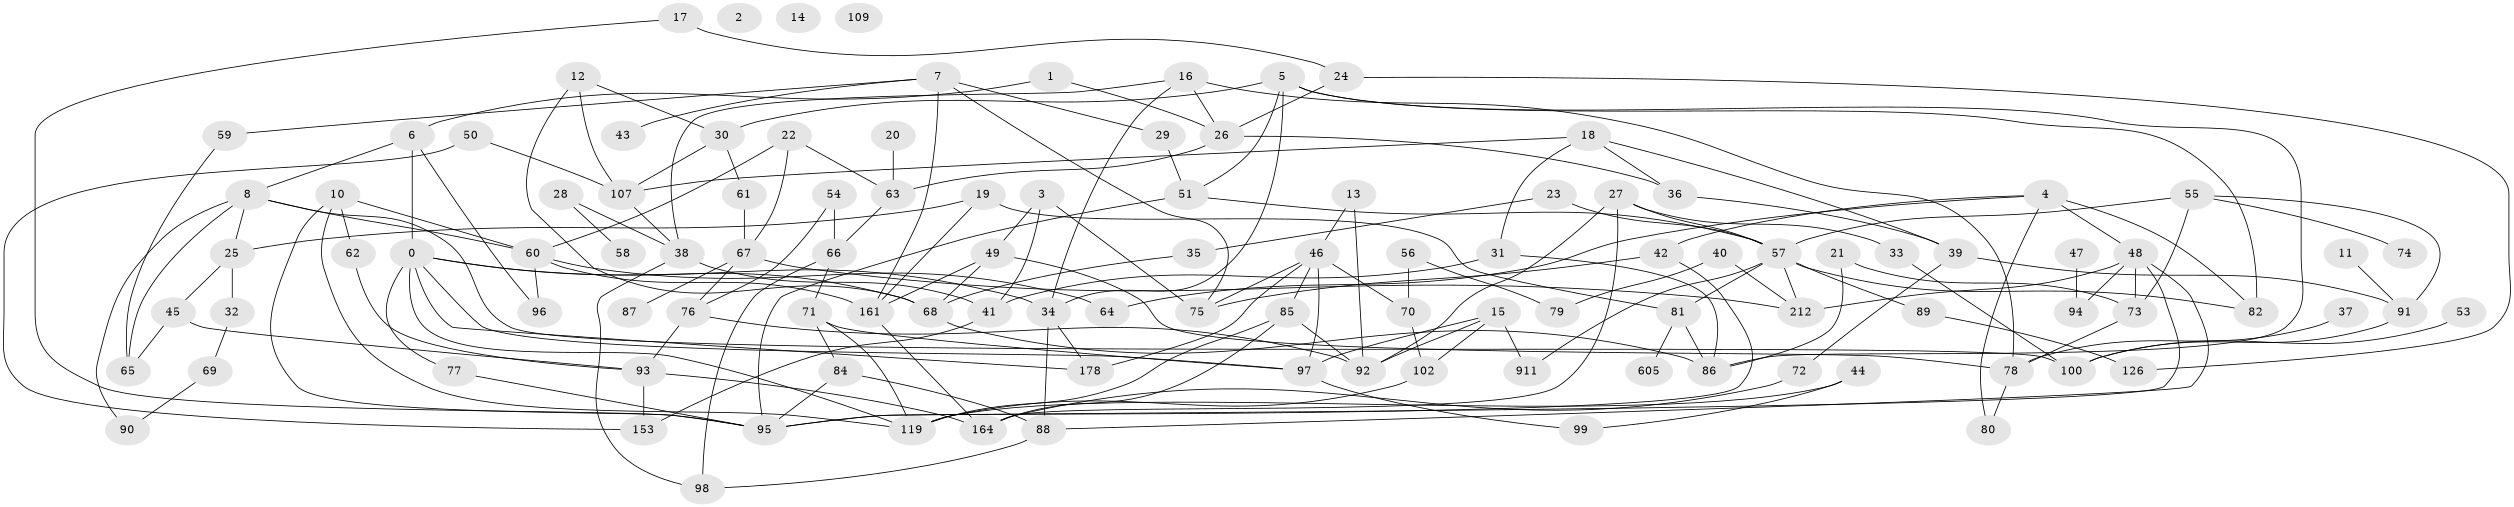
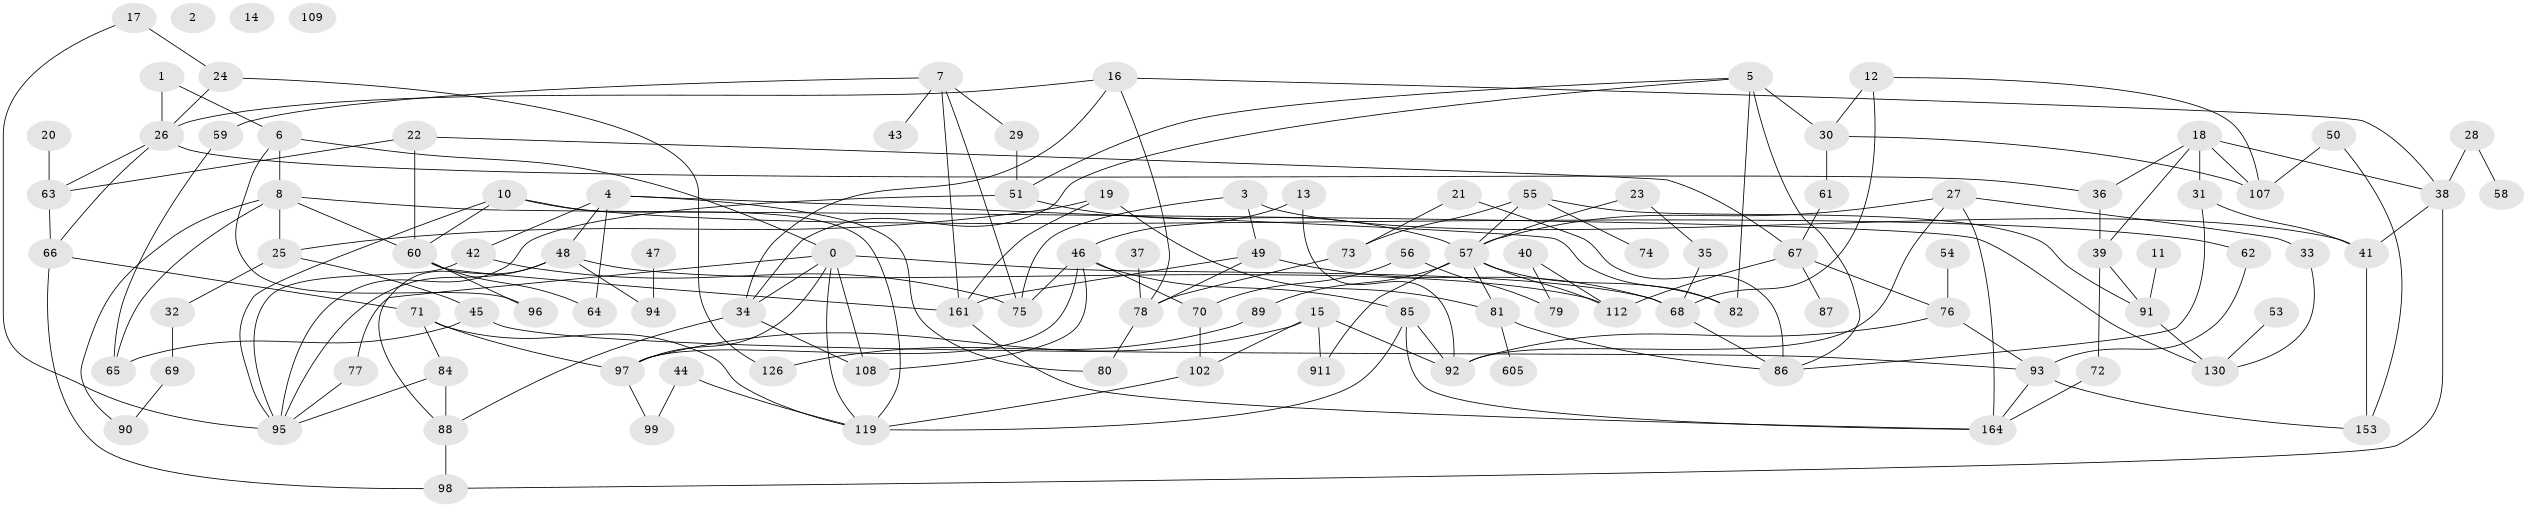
edge "107" -- "38": now "18" -- "38"
edge "54" -- "66": now "26" -- "66"
edge "48" -- "73": removed
node "212": label "212" -> "112"
node "178": label "178" -> "108"
node "100": label "100" -> "130"
